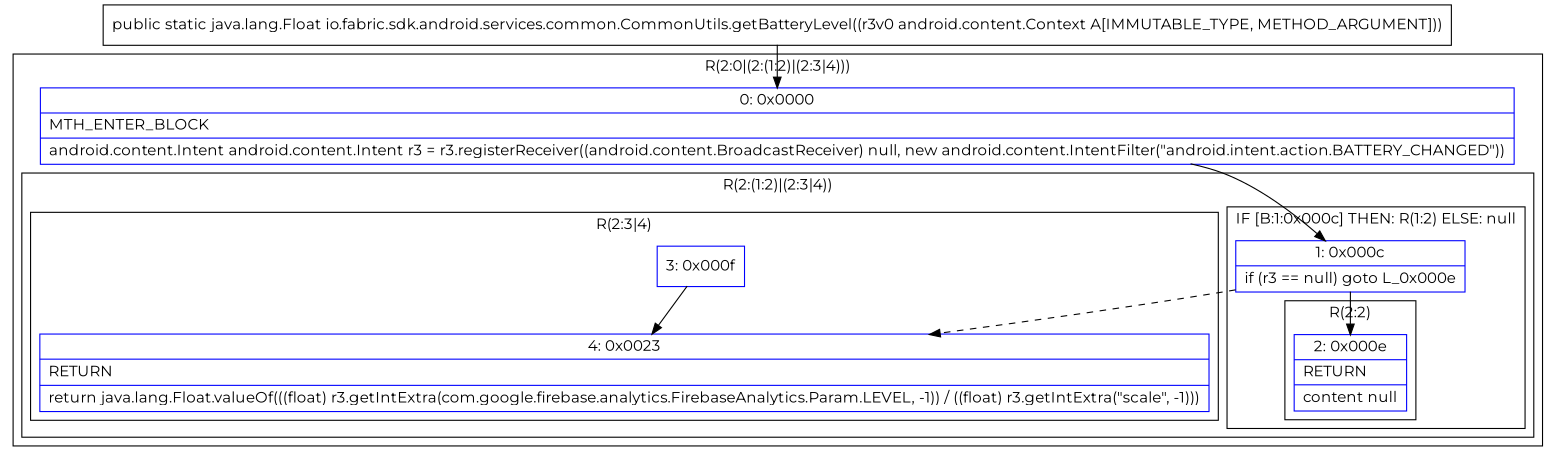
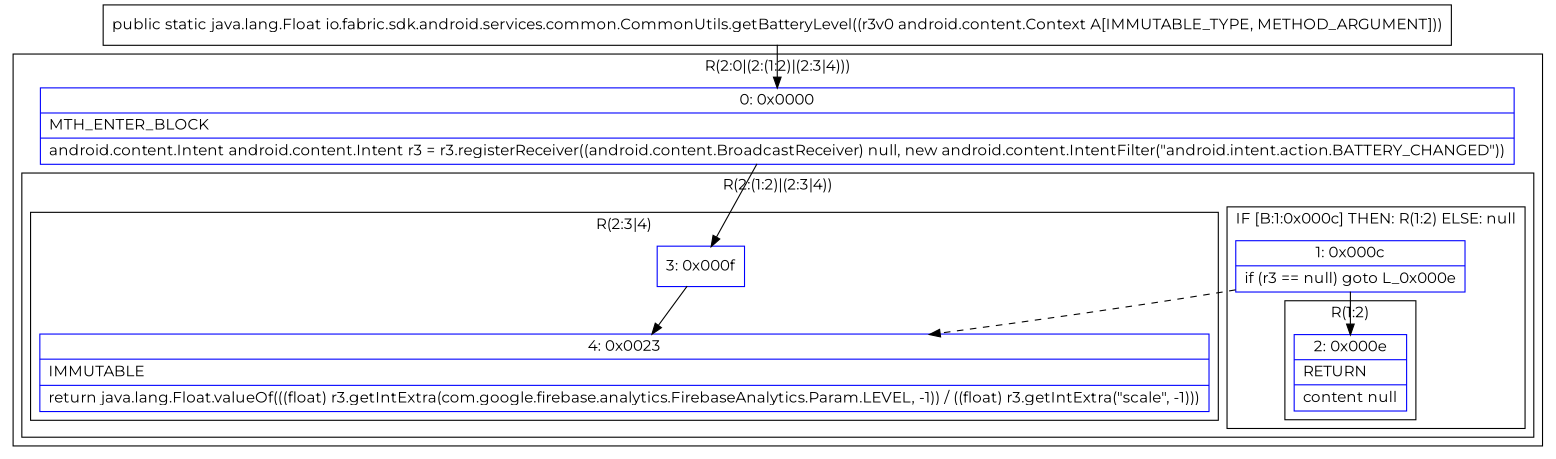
edge "0: 0x0000" -> "1: 0x000c": now "0: 0x0000" -> "3: 0x000f"
cluster "R(2:2)": label "R(2:2)" -> "R(1:2)"
node "4: 0x0023": text "RETURN" -> "IMMUTABLE"
